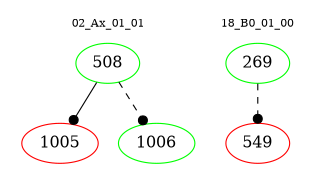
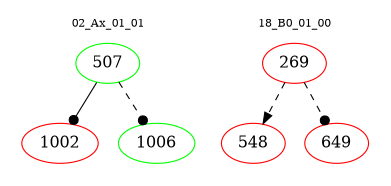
node "508": label "508" -> "507"
node "269": color green -> red
node "1005": label "1005" -> "1002"
node "548": added
node "549": label "549" -> "649"
